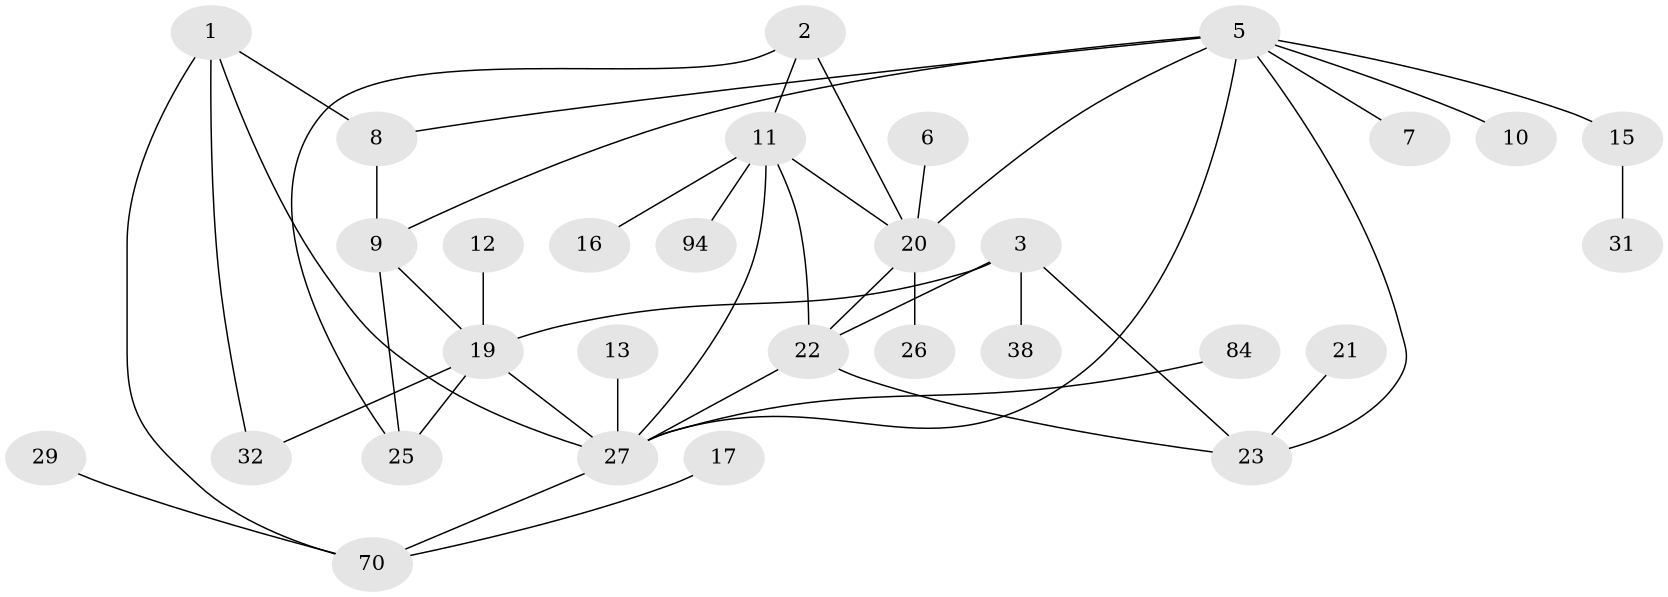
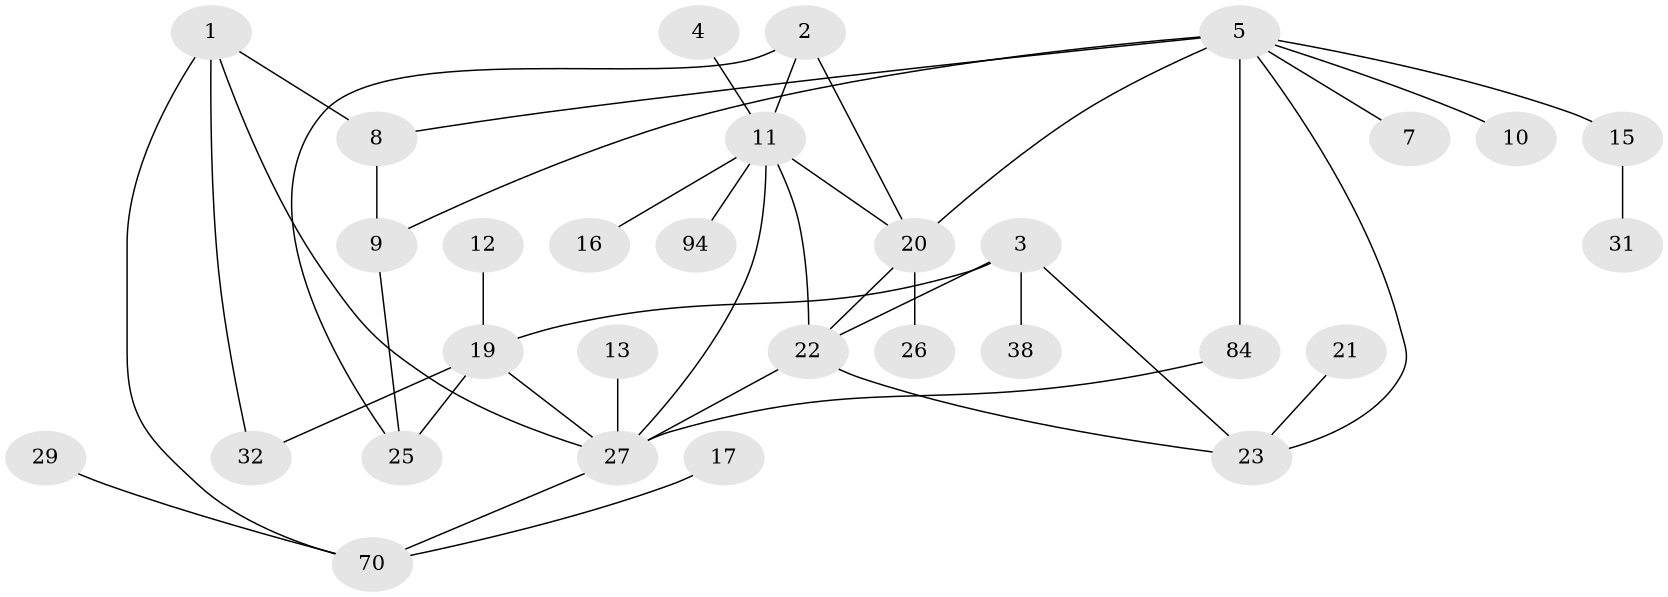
node "4": added
node "6": removed
edge "9" -- "19": removed
edge "5" -- "27": now "5" -- "84"
